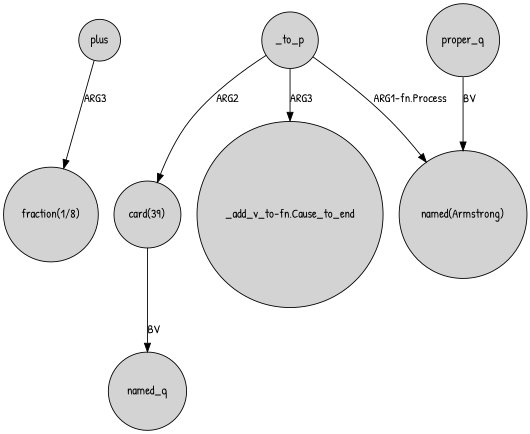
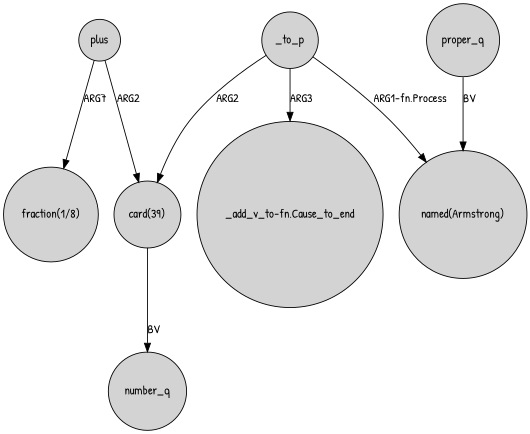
edge "plus" -> "fraction(1/8)": label "ARG3" -> "ARG7"
edge "plus" -> "card(39)": added, label "ARG2"
node "named_q": label "named_q" -> "number_q"
